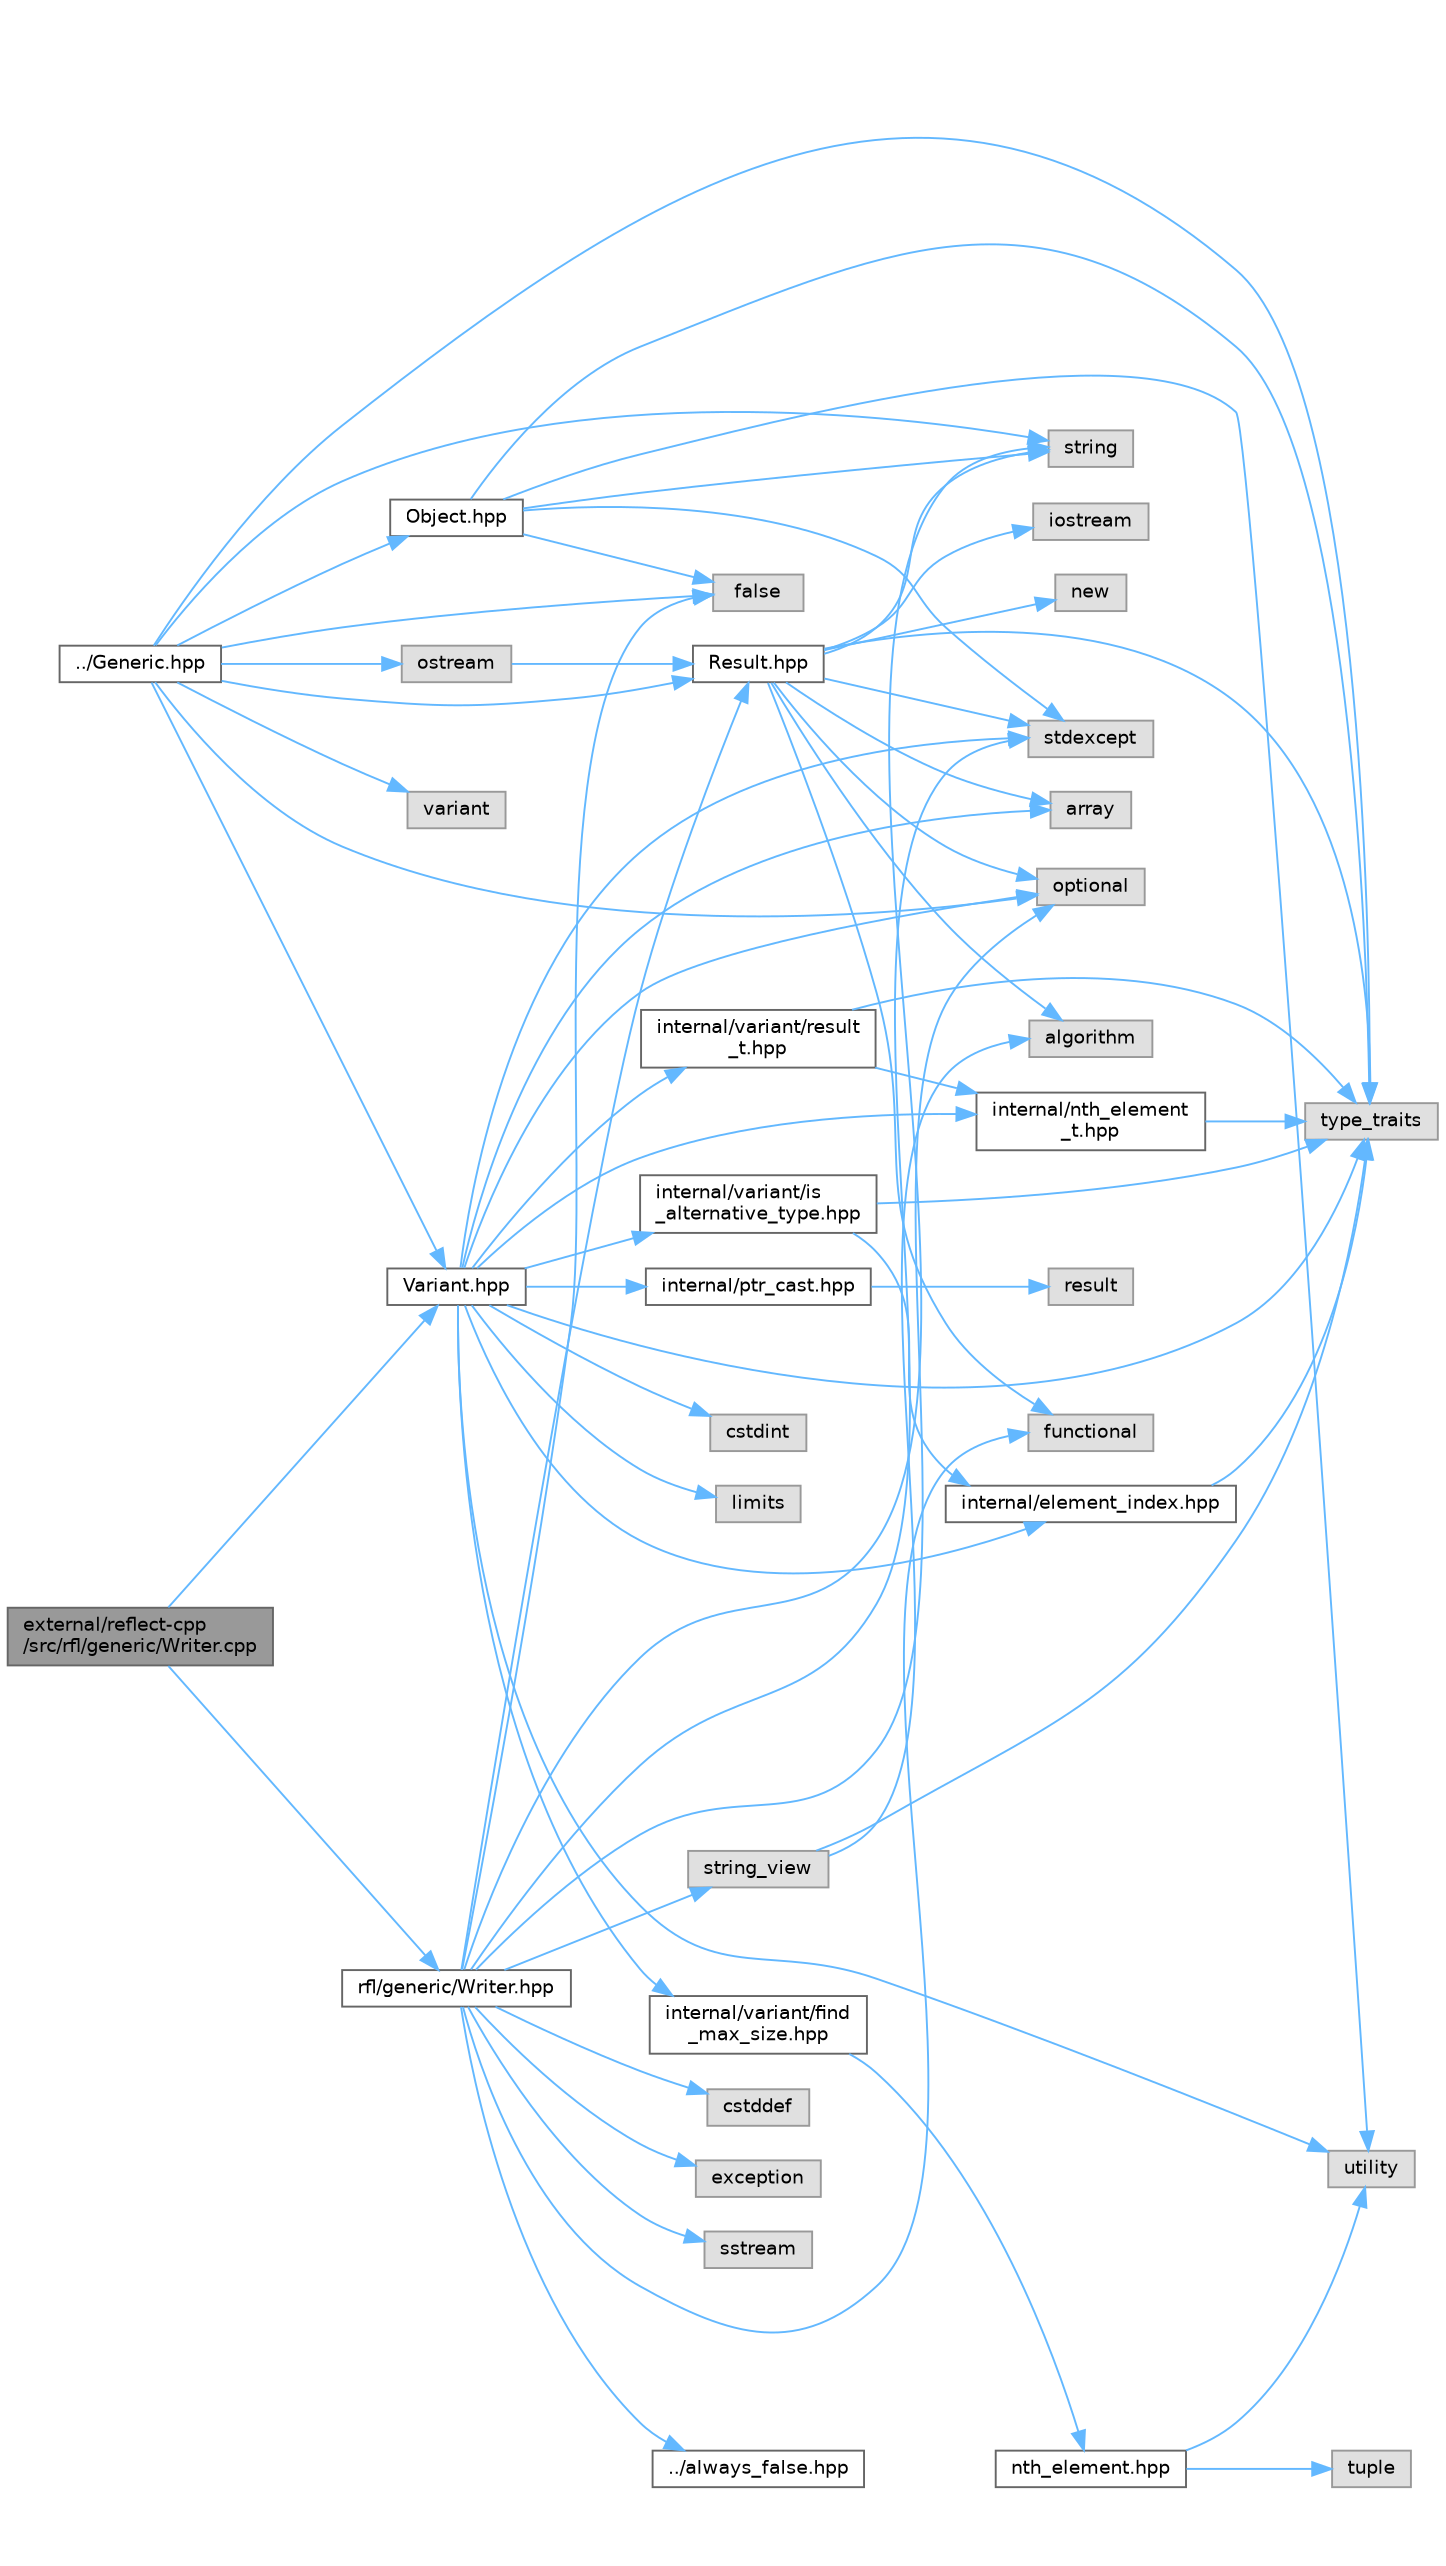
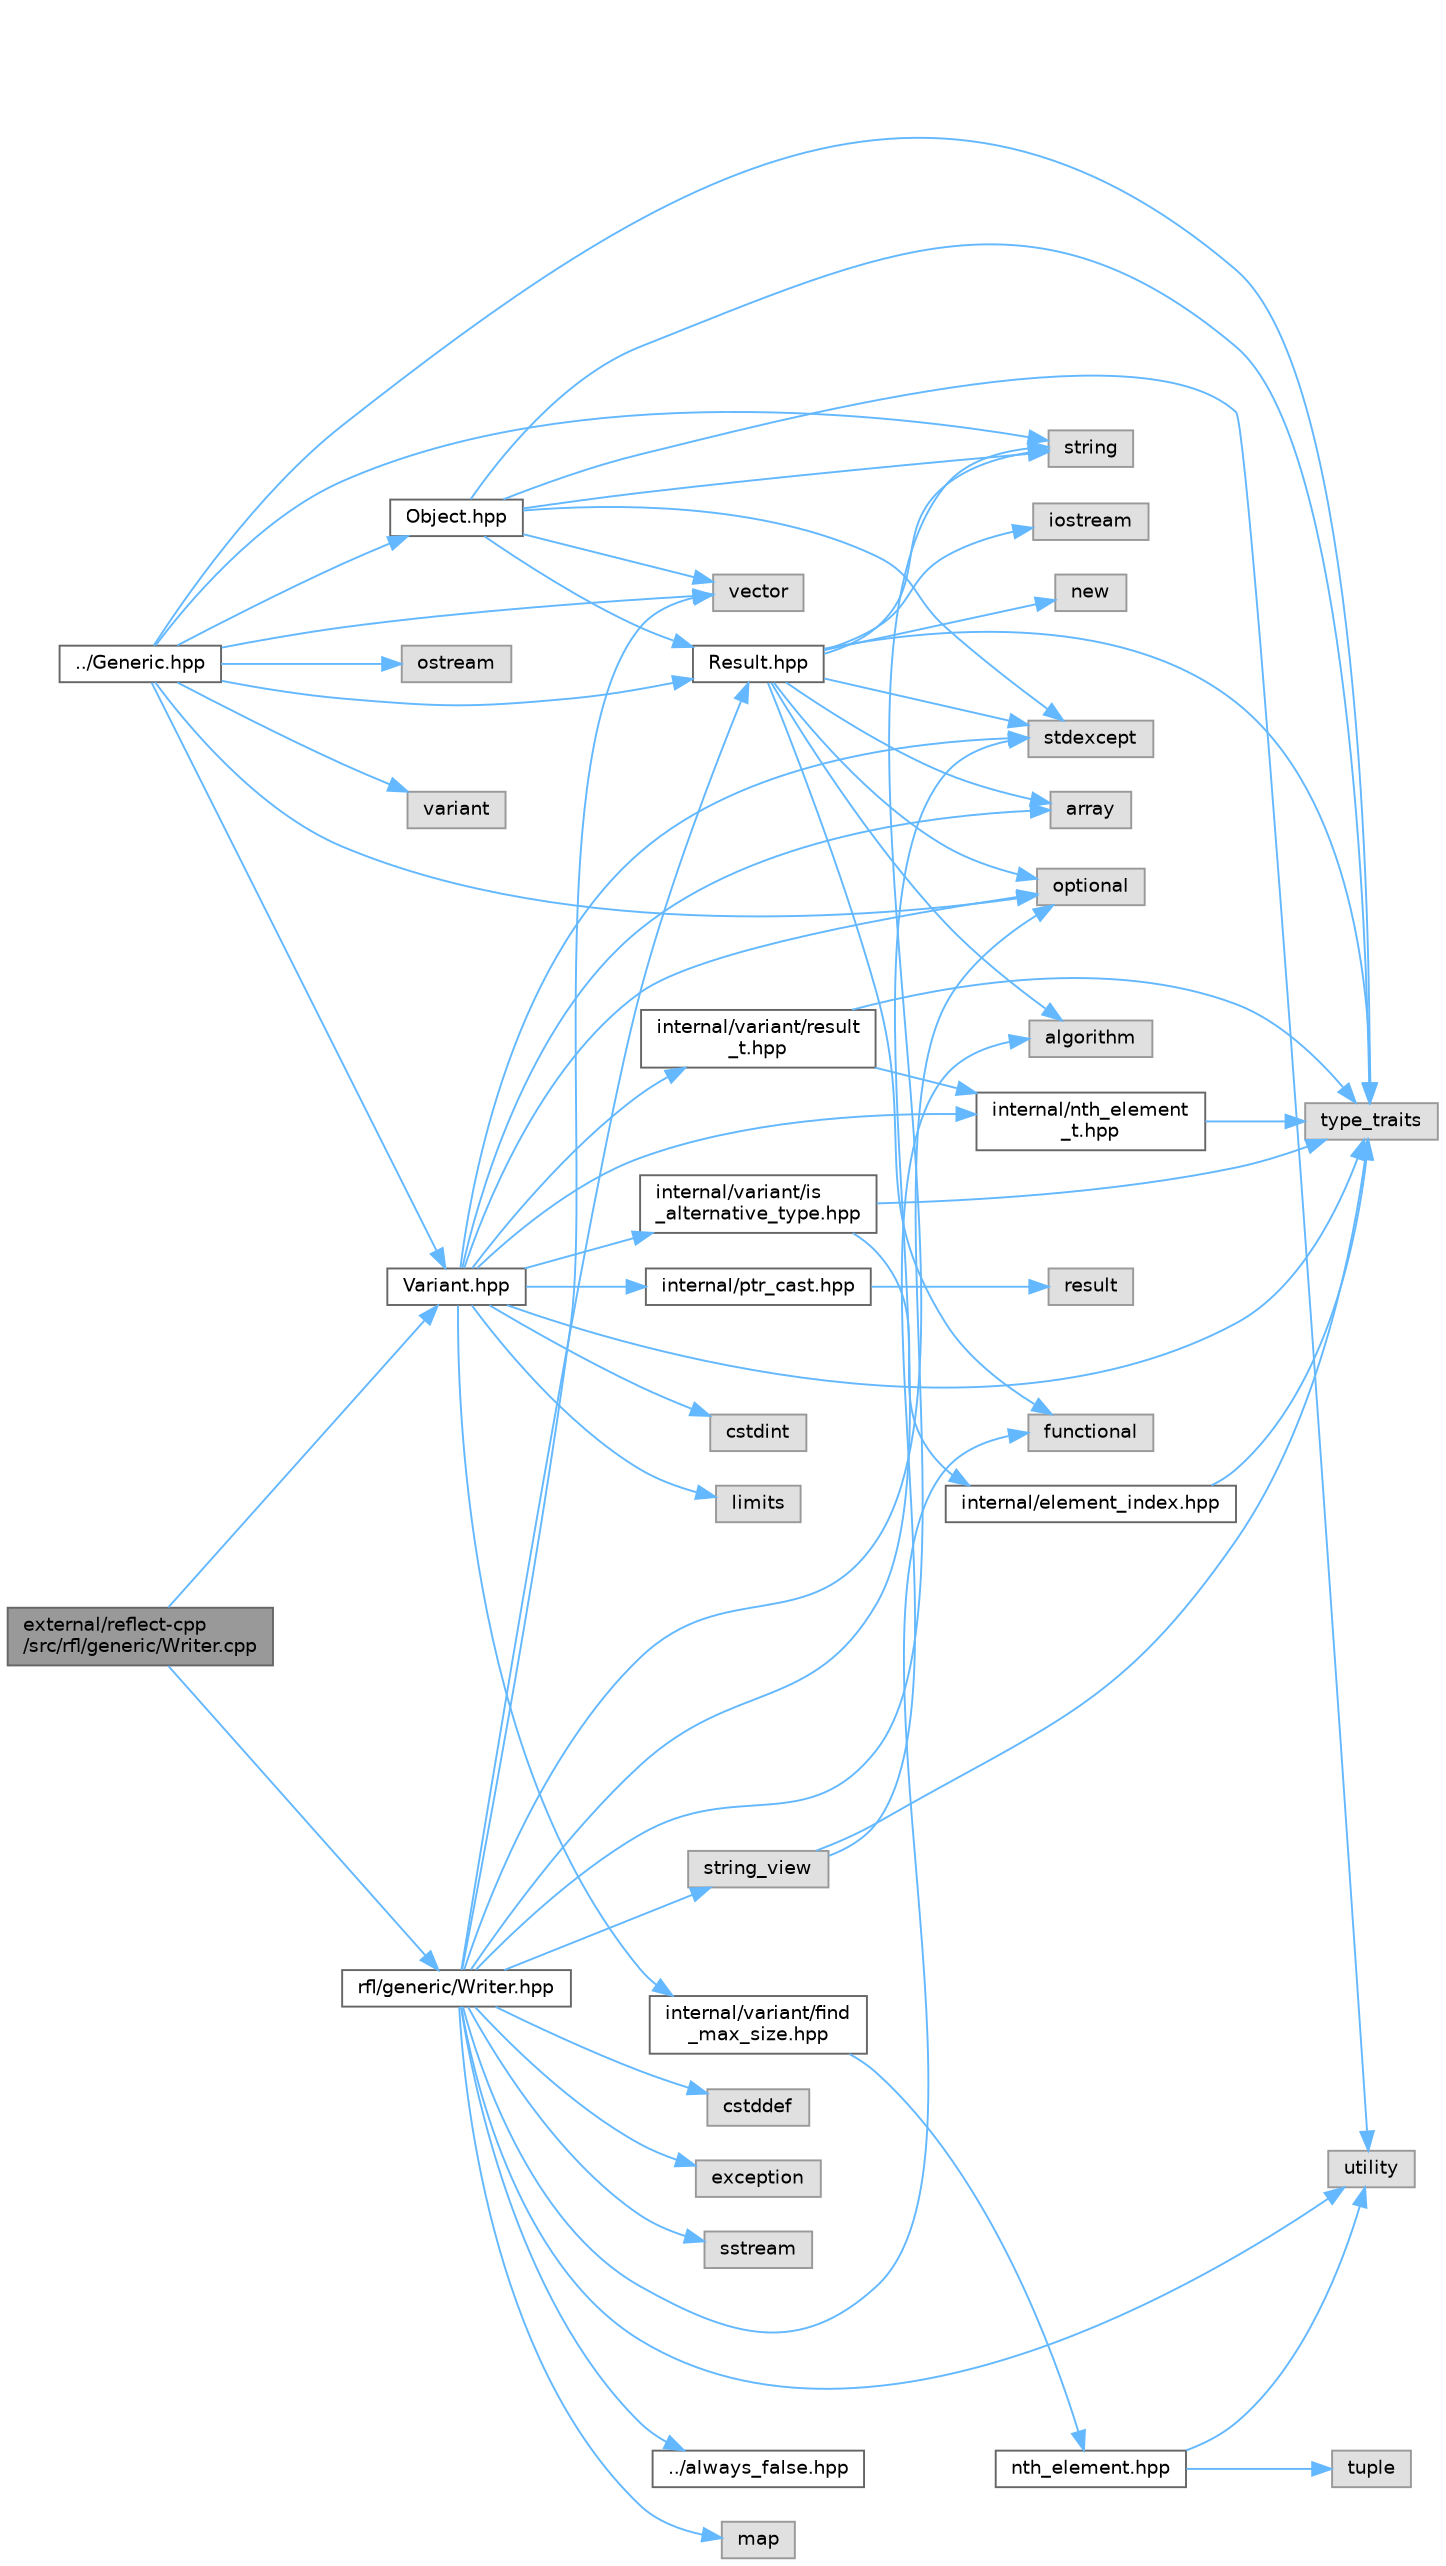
node "false": label "false" -> "vector"
edge "ostream" -> "Result.hpp": now "Object.hpp" -> "Result.hpp"
edge "Variant.hpp" -> "internal/element_index.hpp": removed
edge "Variant.hpp" -> "utility": now "rfl/generic/Writer.hpp" -> "utility"
node "map": added
